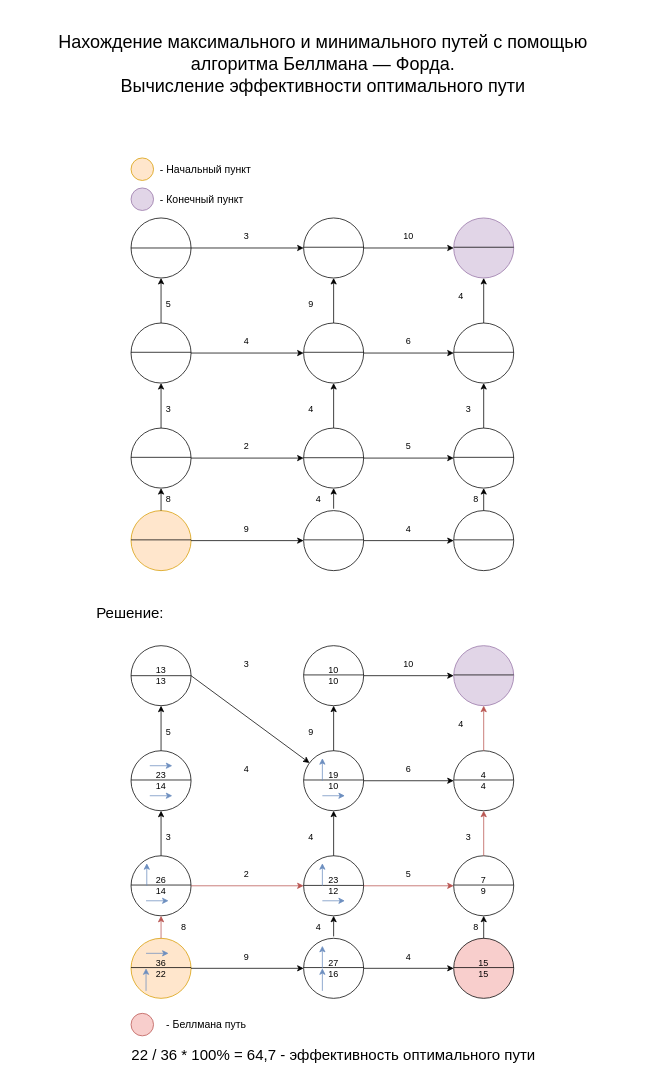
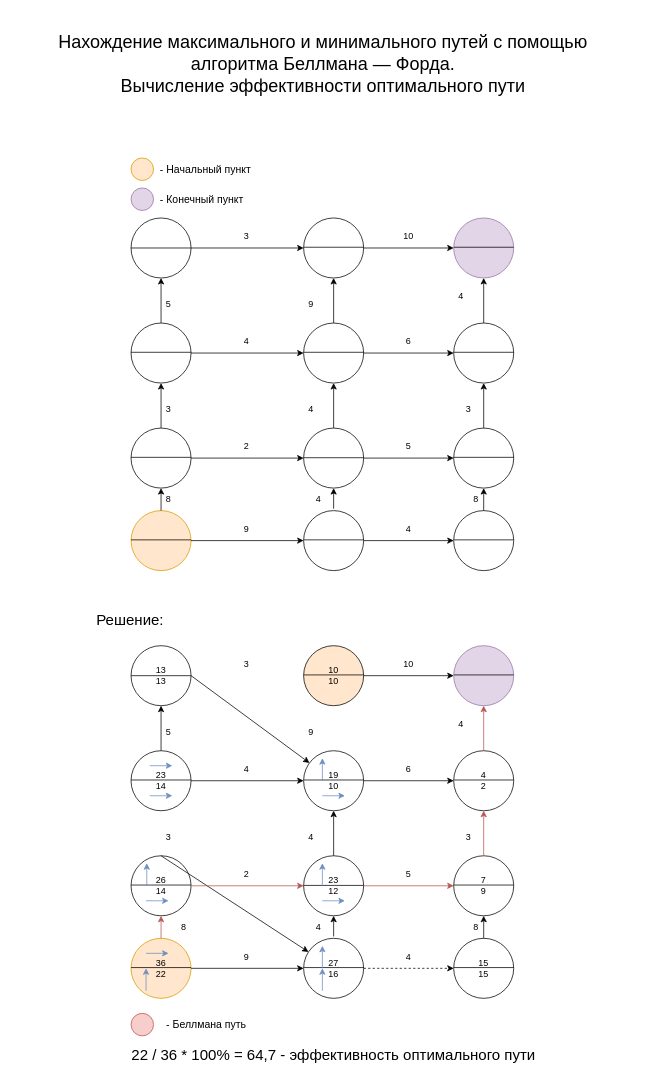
node "Решение:": moved (130, 612) -> (130, 619)
node "10 10": fillcolor #ffffff -> #ffe6cc
edge "19 10" -> "10 10": removed
edge "23 14" -> "19 10": added
node "4 4": label "4 4" -> "4 2"
edge "26 14" -> "23 14": now "26 14" -> "27 16"
edge "27 16" -> "15 15": style solid -> dashed
node "15 15": fillcolor #f8cecc -> #ffffff
